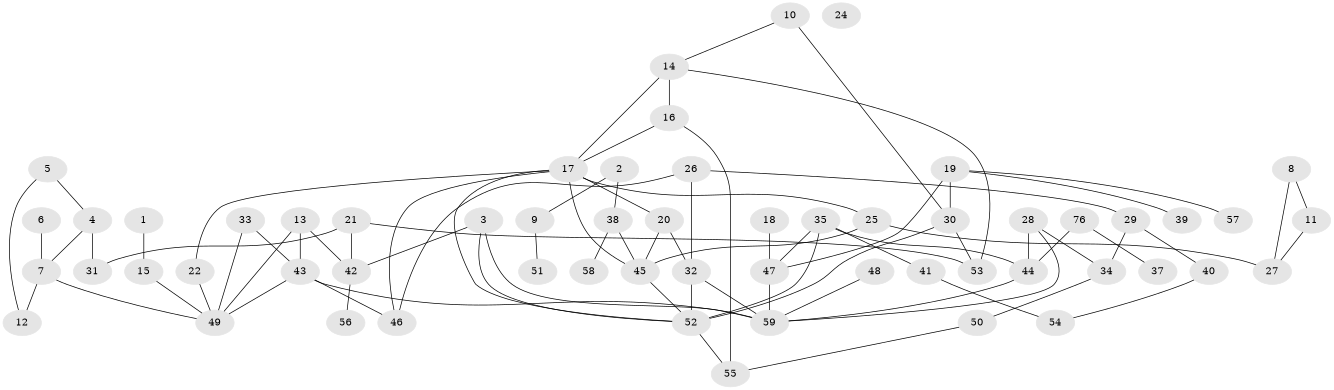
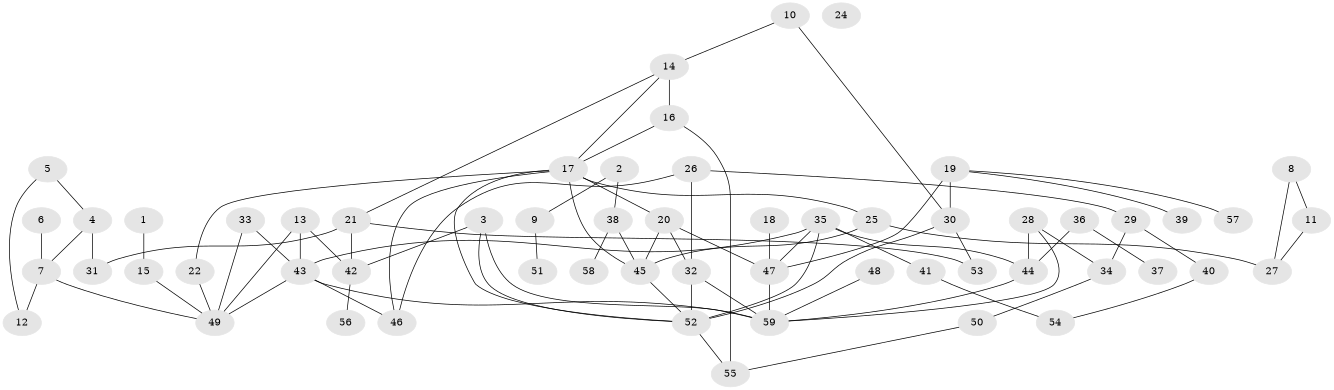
edge "14" -- "53": now "14" -- "21"
node "76": label "76" -> "36"
edge "35" -- "43": added
edge "20" -- "47": added
